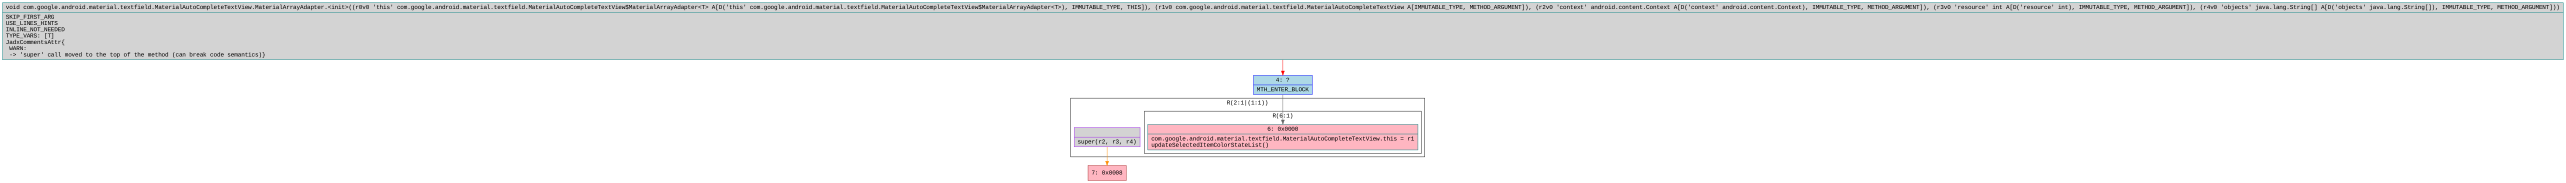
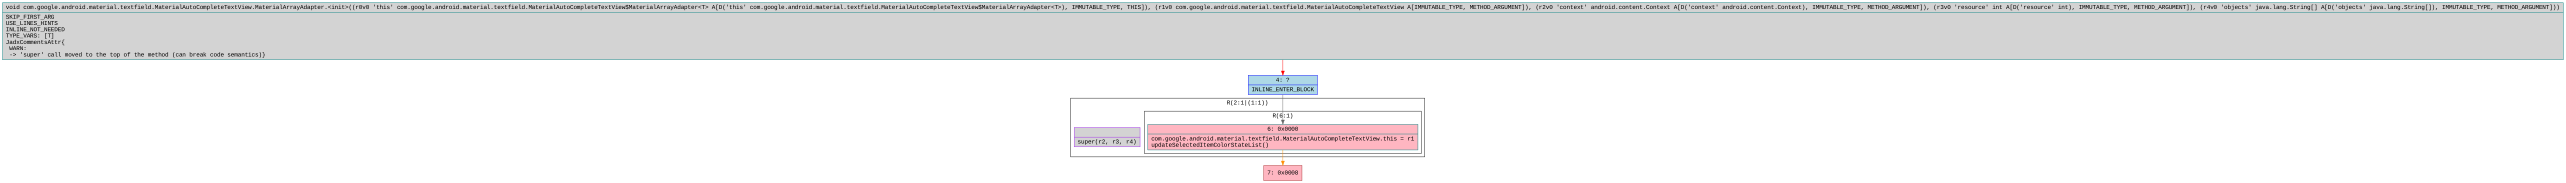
node "4: ?": text "MTH_ENTER_BLOCK" -> "INLINE_ENTER_BLOCK"
edge "super(r2, r3, r4)" -> "7: 0x0008": now "6: 0x0000" -> "7: 0x0008"
